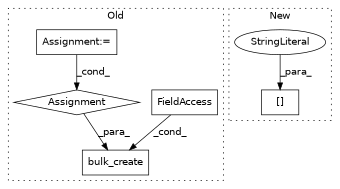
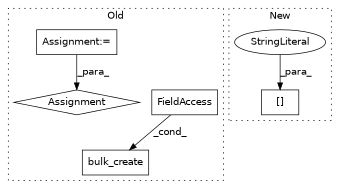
edge "Assignment:=" -> "Assignment": label "_cond_" -> "_para_"
edge "Assignment" -> "bulk_create": removed, label "_para_"
